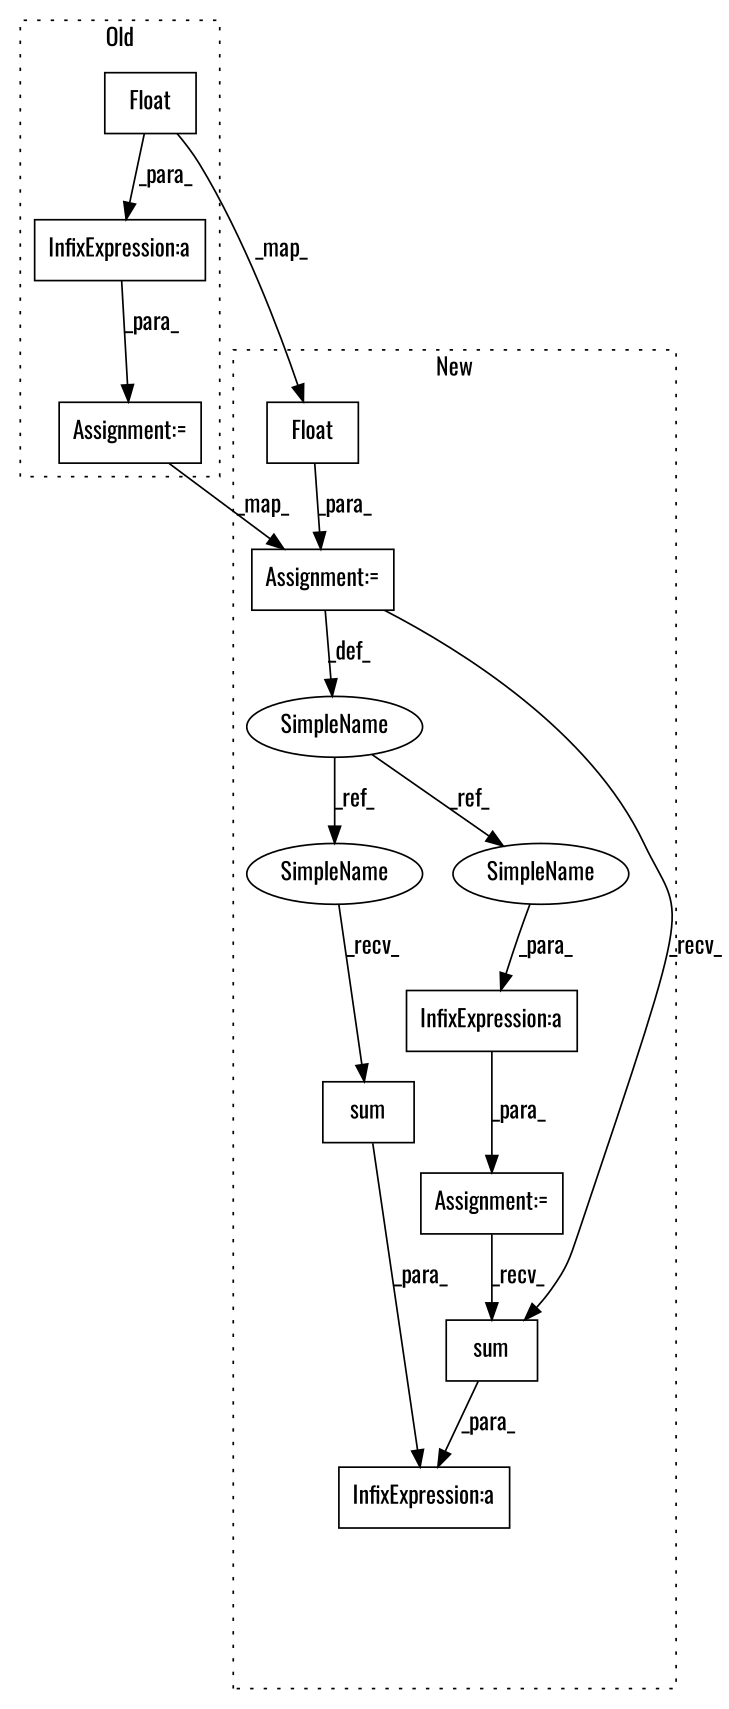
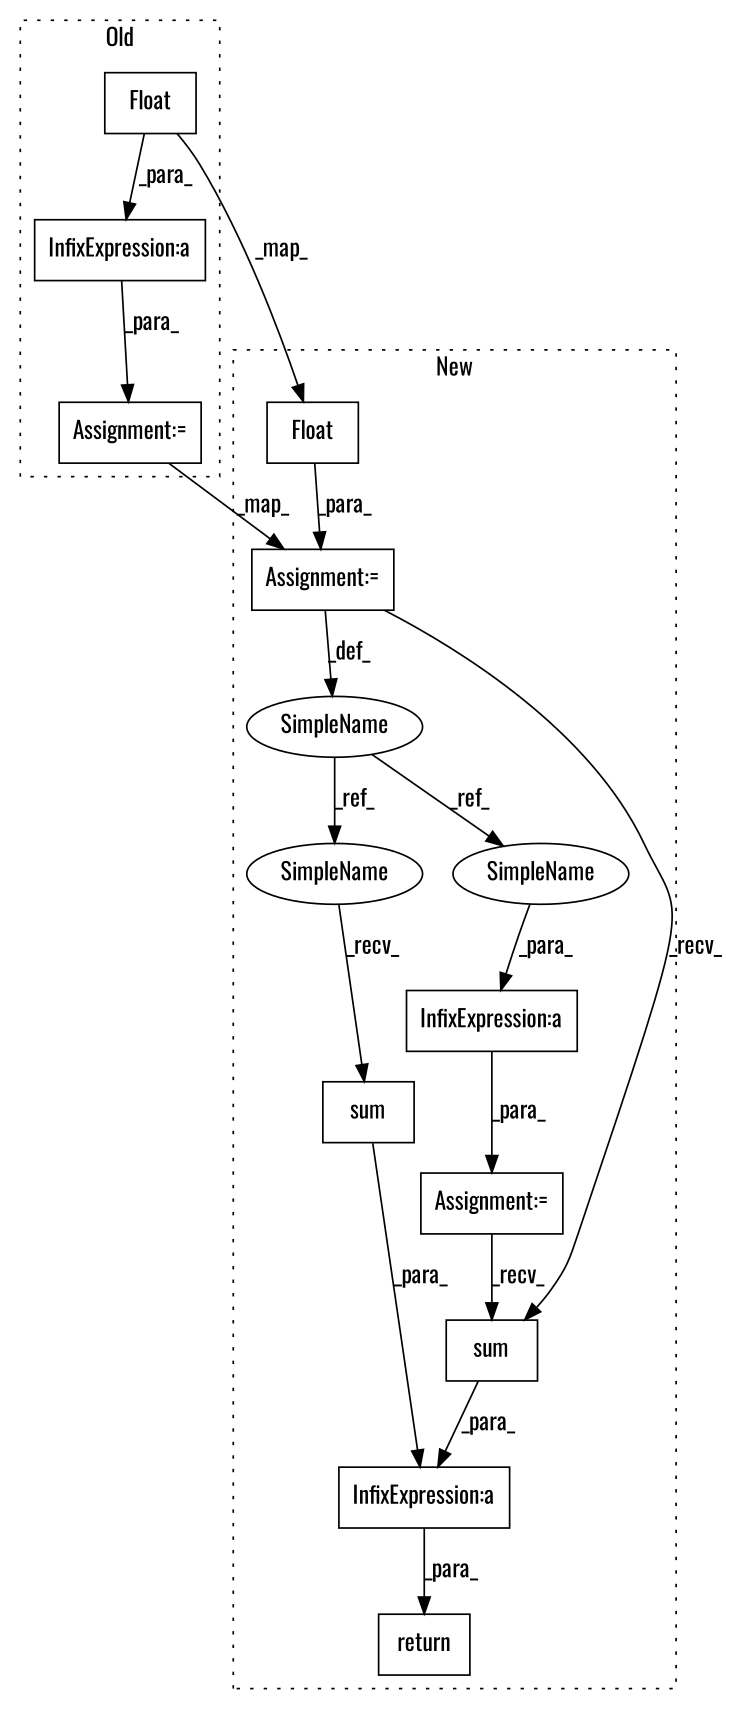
node "return": added
